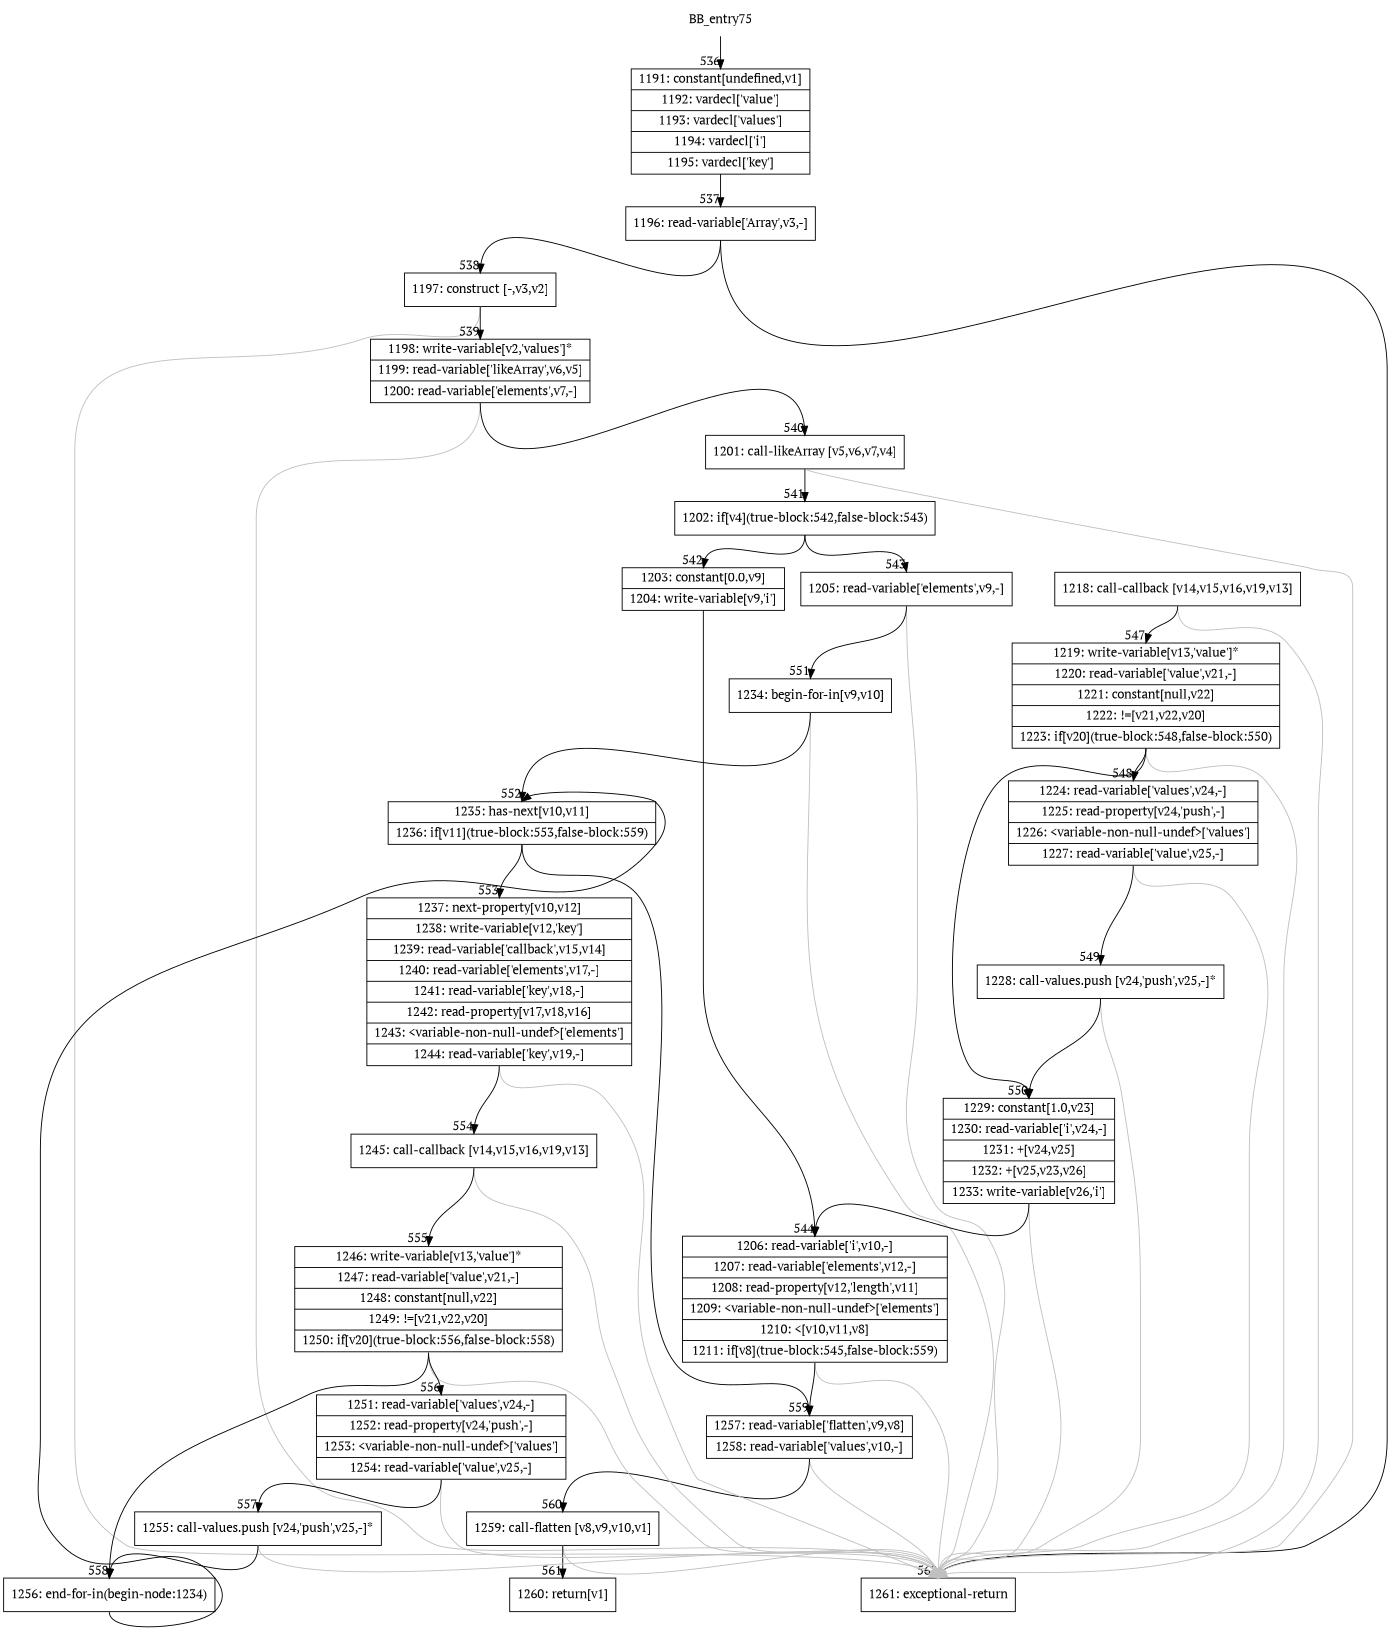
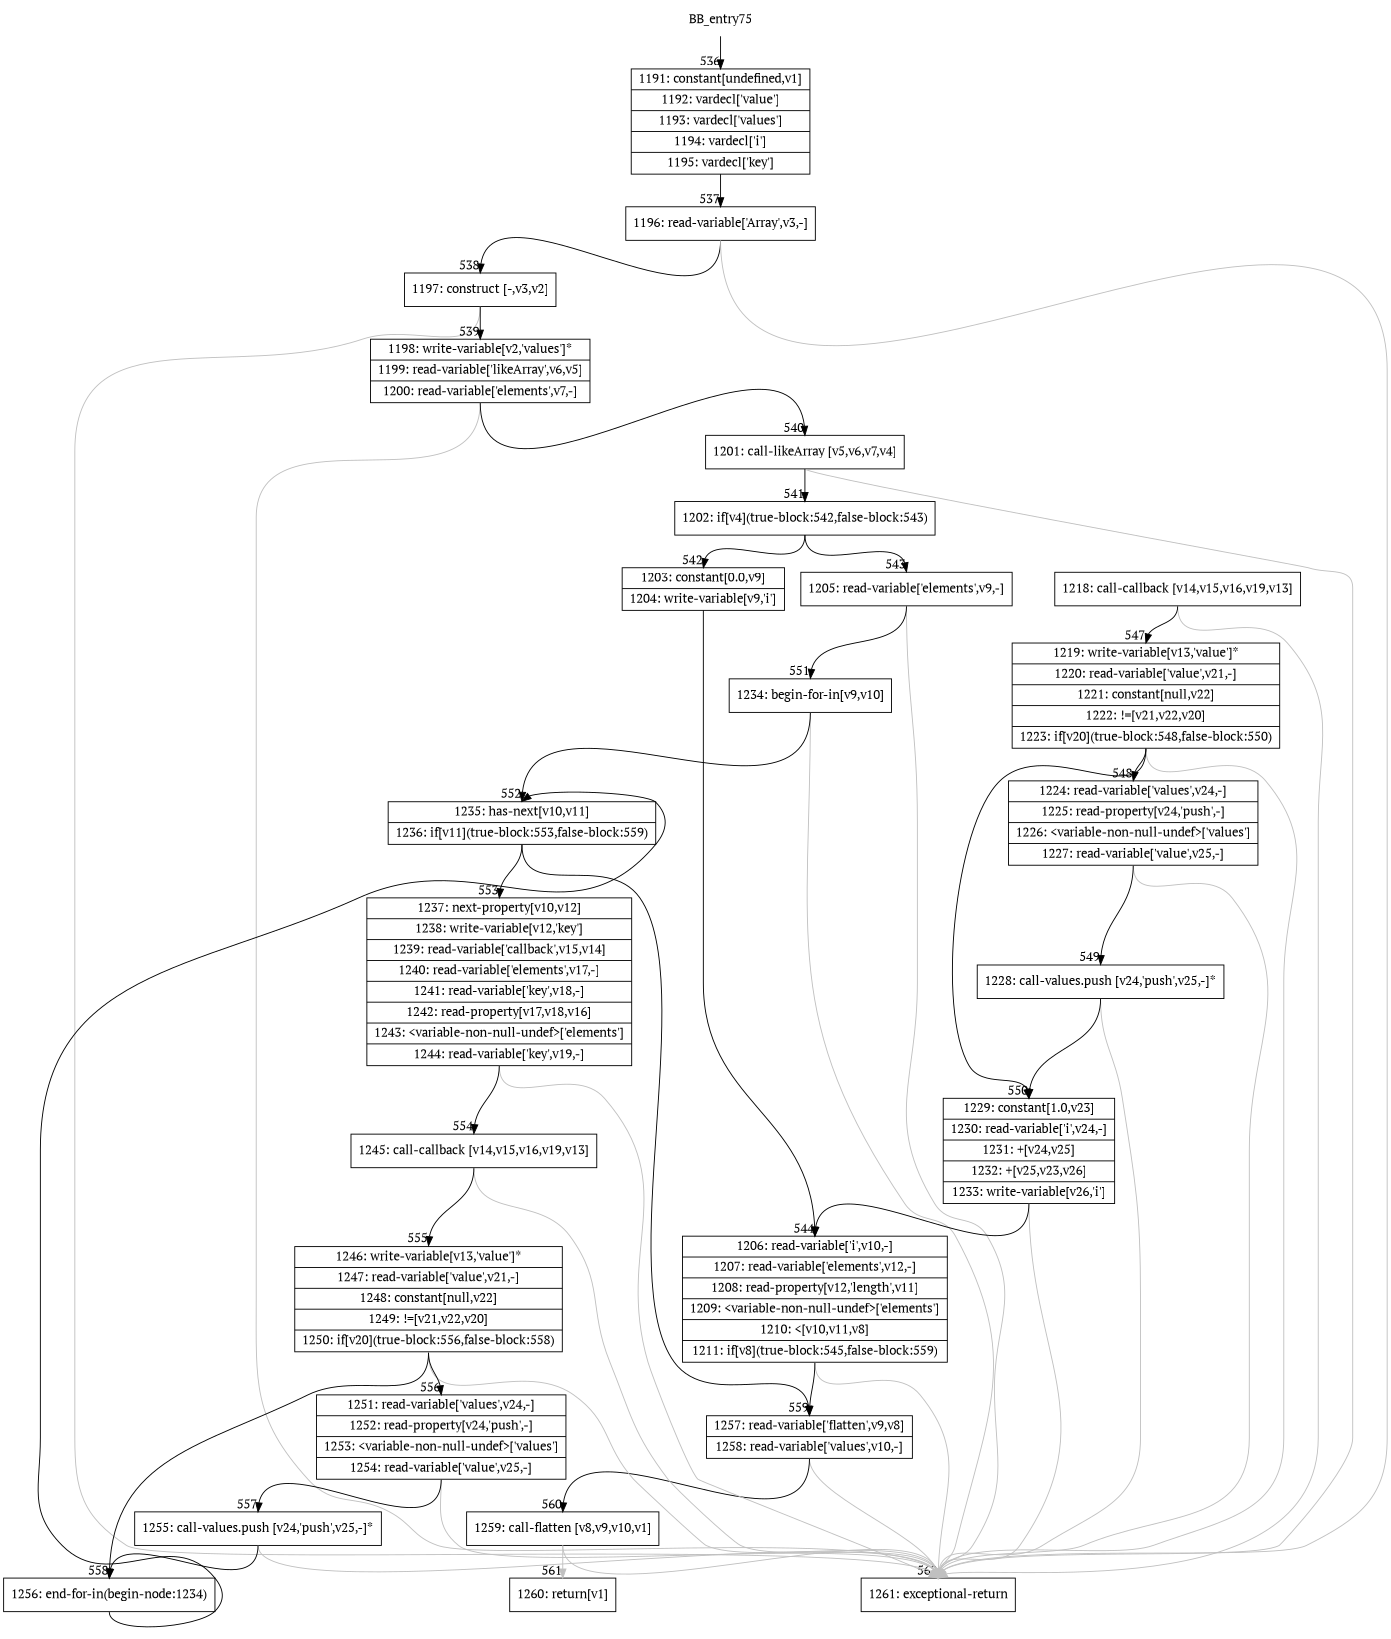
edge "1196: read-variable['Array',v3,-]" -> "1261: exceptional-return": color black -> gray
edge "1259: call-flatten [v8,v9,v10,v1]" -> "1260: return[v1]": color black -> gray
